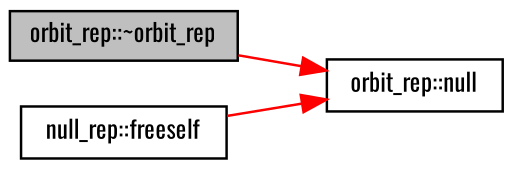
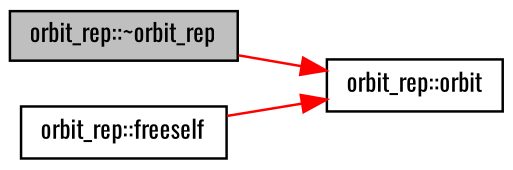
node "orbit_rep::null": label "orbit_rep::null" -> "orbit_rep::orbit"
node "null_rep::freeself": label "null_rep::freeself" -> "orbit_rep::freeself"
